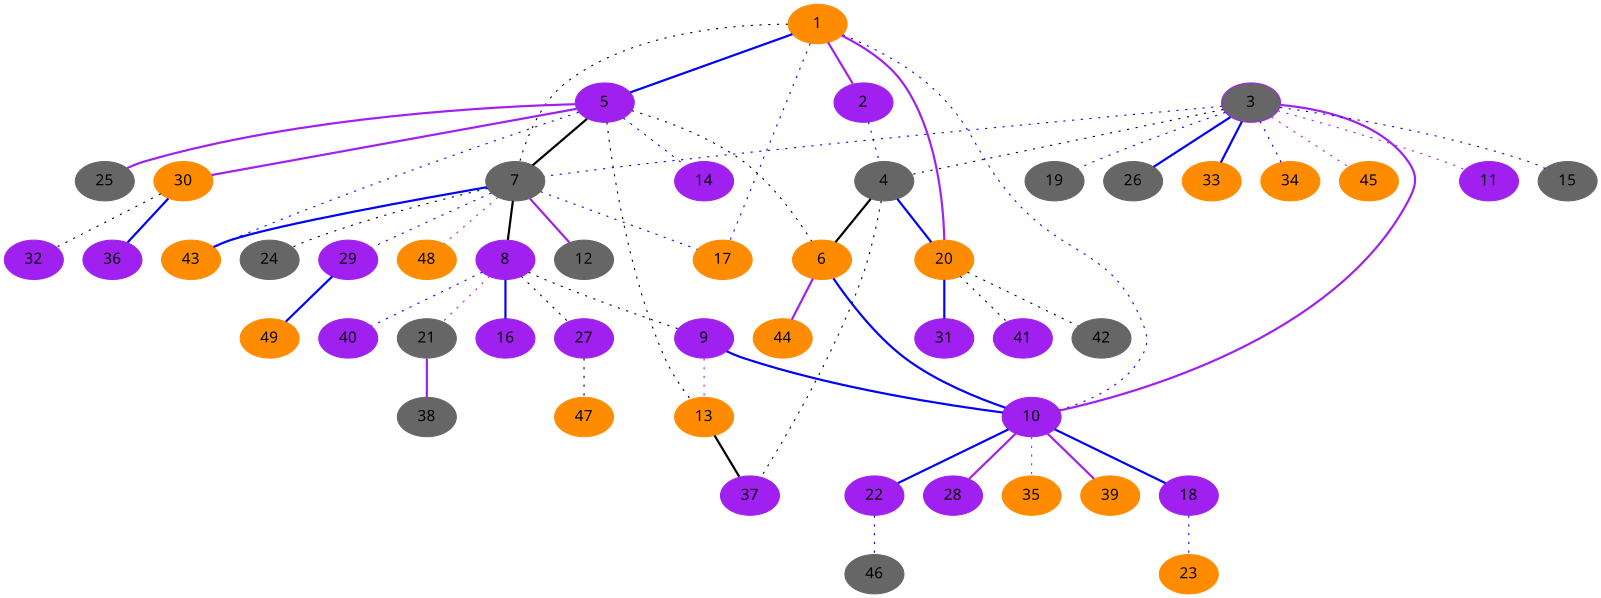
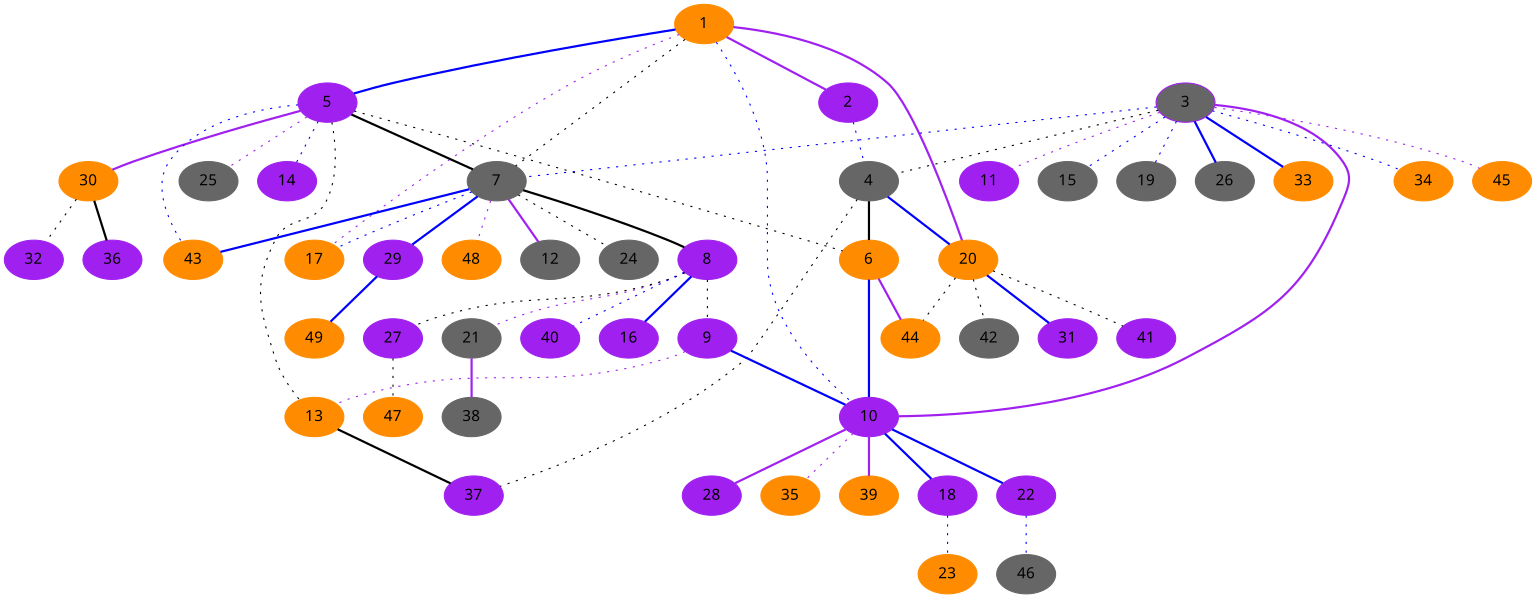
edge "5" -- "25": style bold -> dotted
edge "1" -- "17": color blue -> purple
edge "7" -- "29": style dotted -> bold
edge "30" -- "36": color blue -> black
edge "20" -- "44": added
